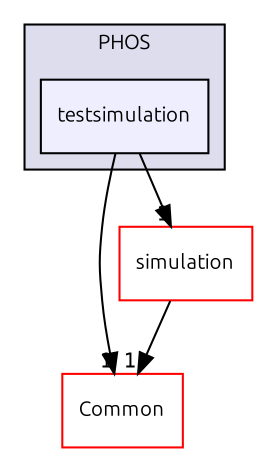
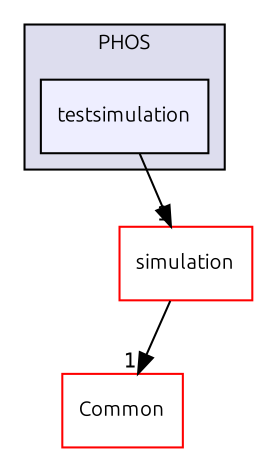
edge "testsimulation" -> "Common": removed
